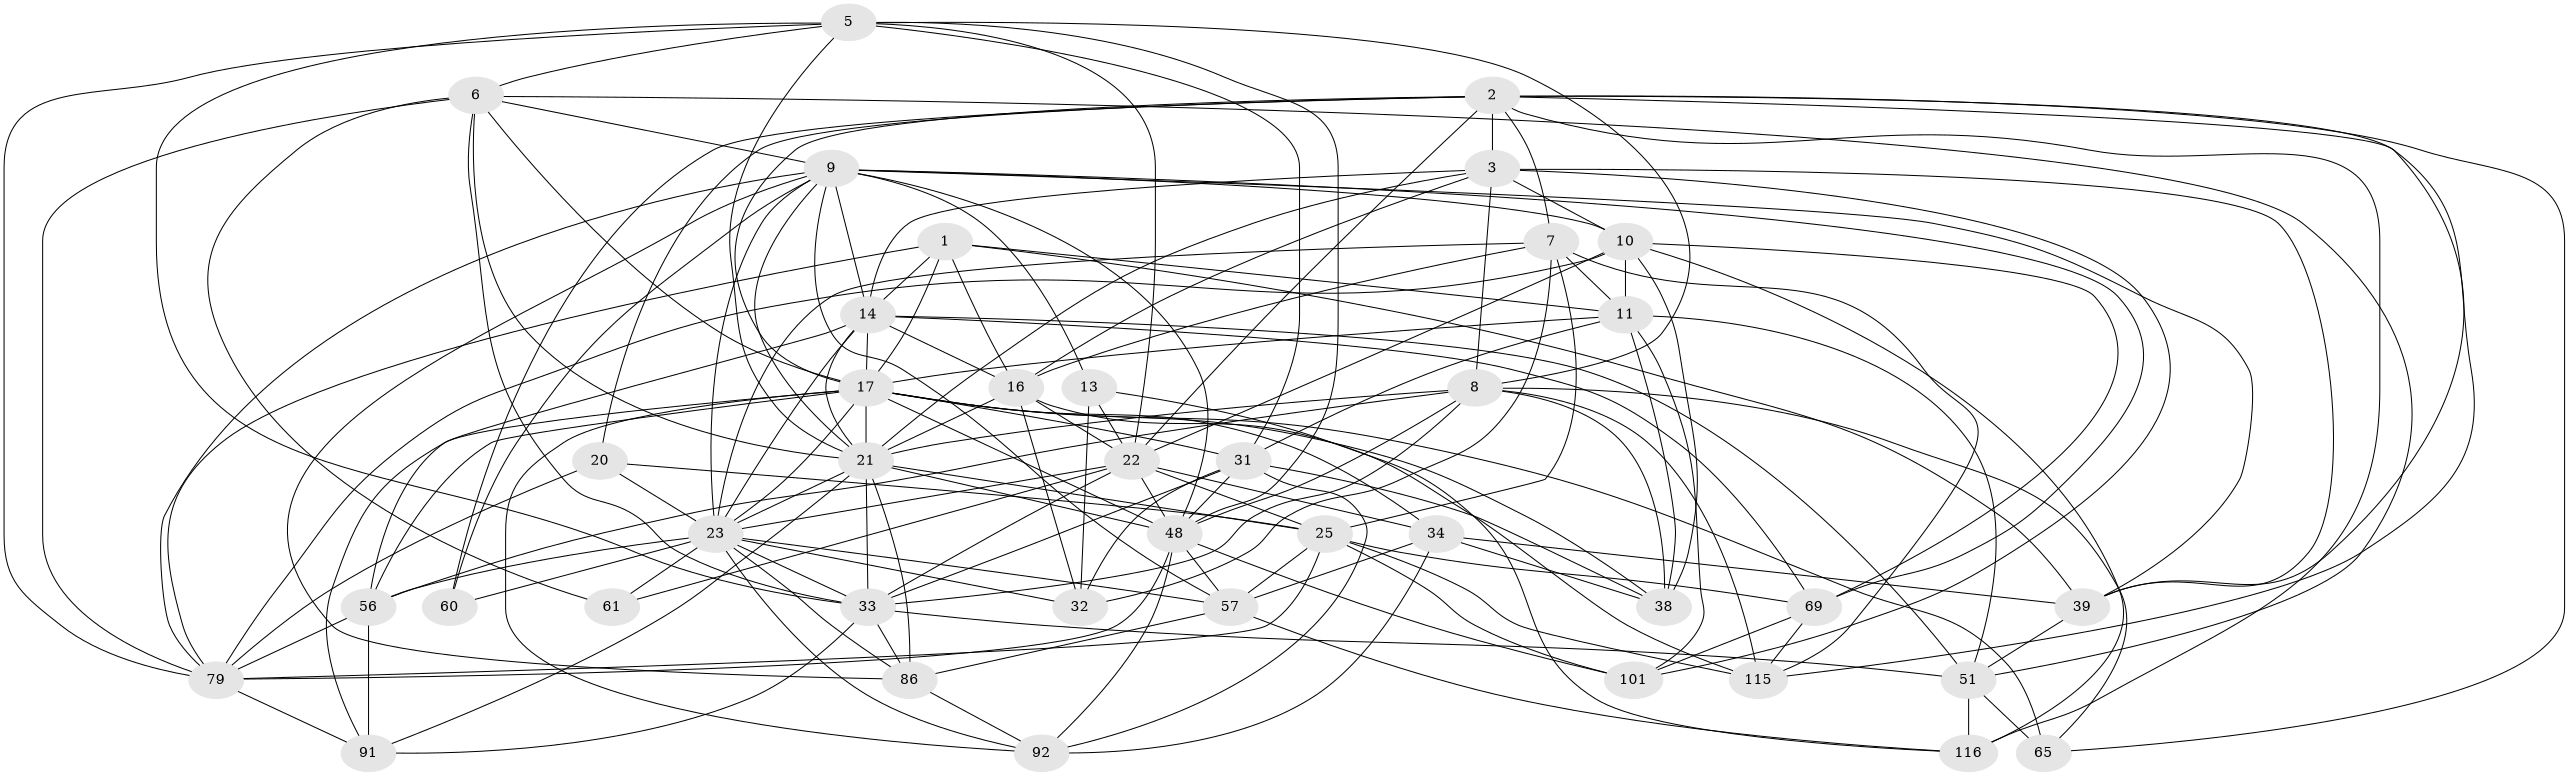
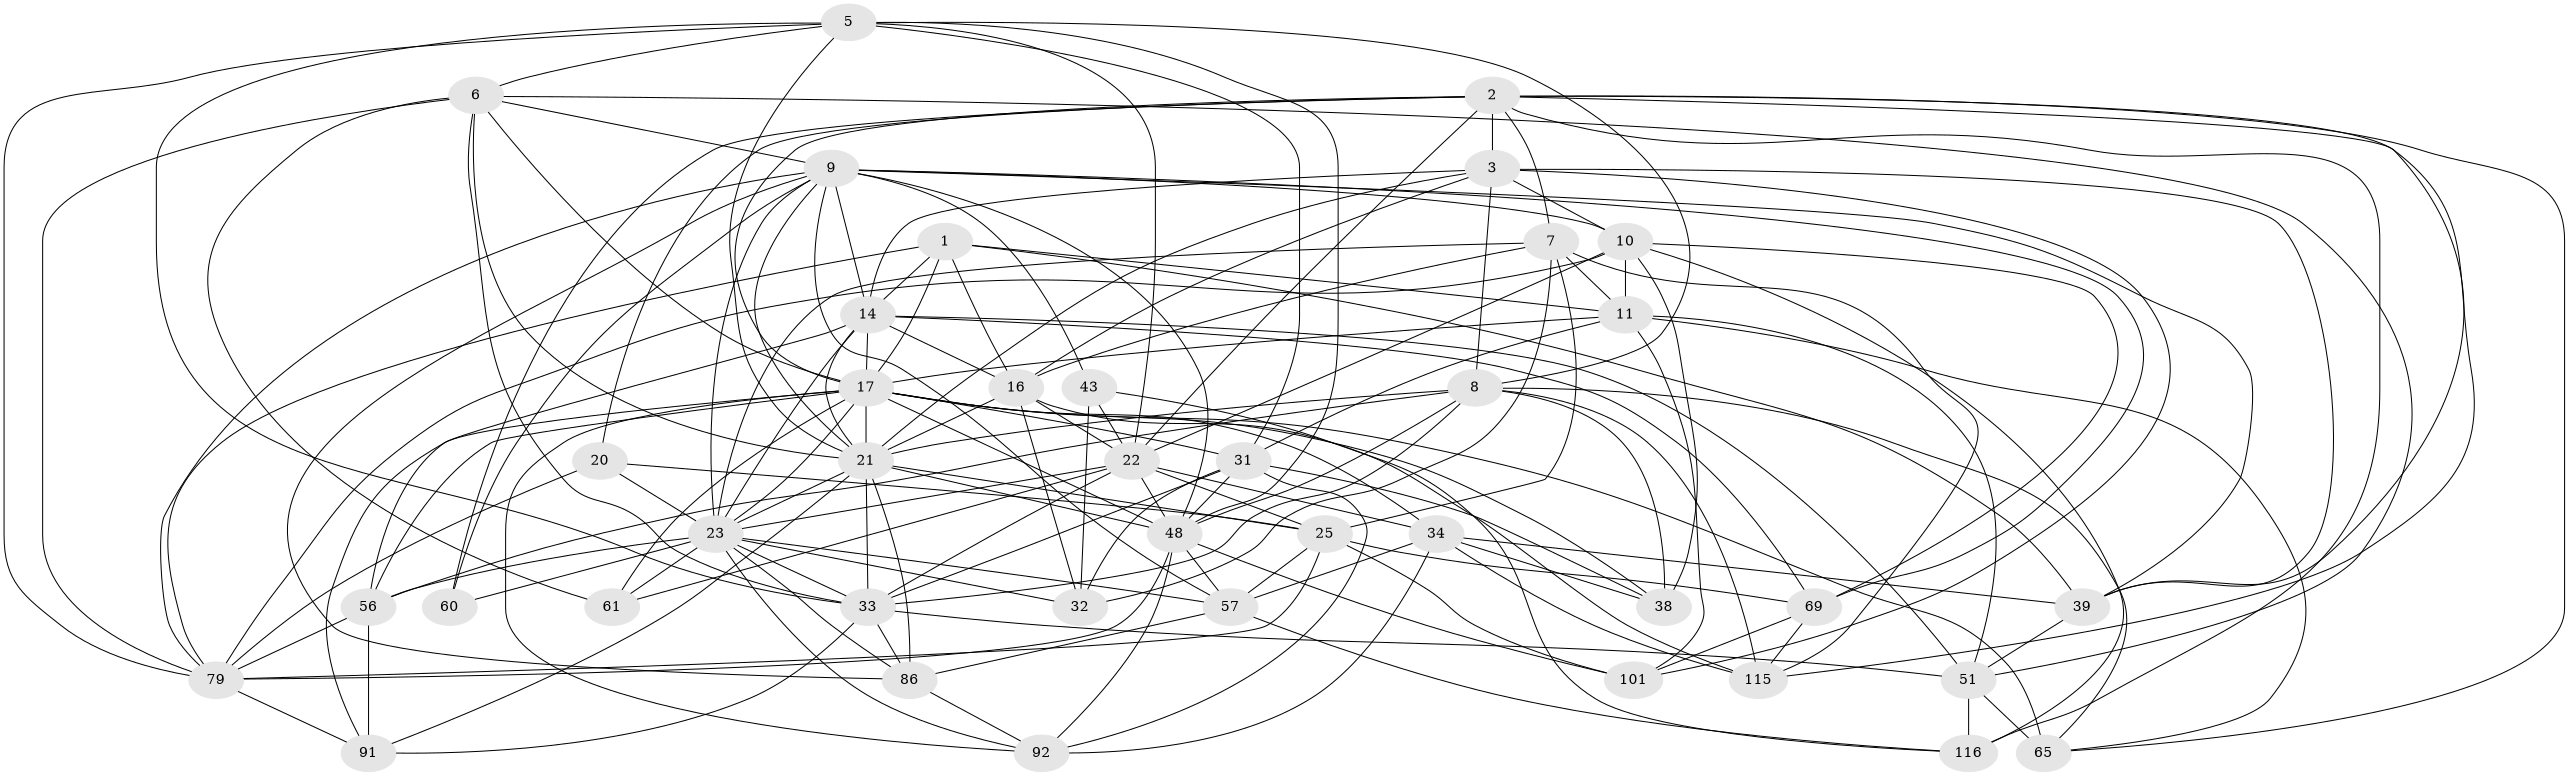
node "13": label "13" -> "43"
edge "11" -- "38": now "11" -- "65"
edge "17" -- "61": added
edge "25" -- "115": now "34" -- "115"
